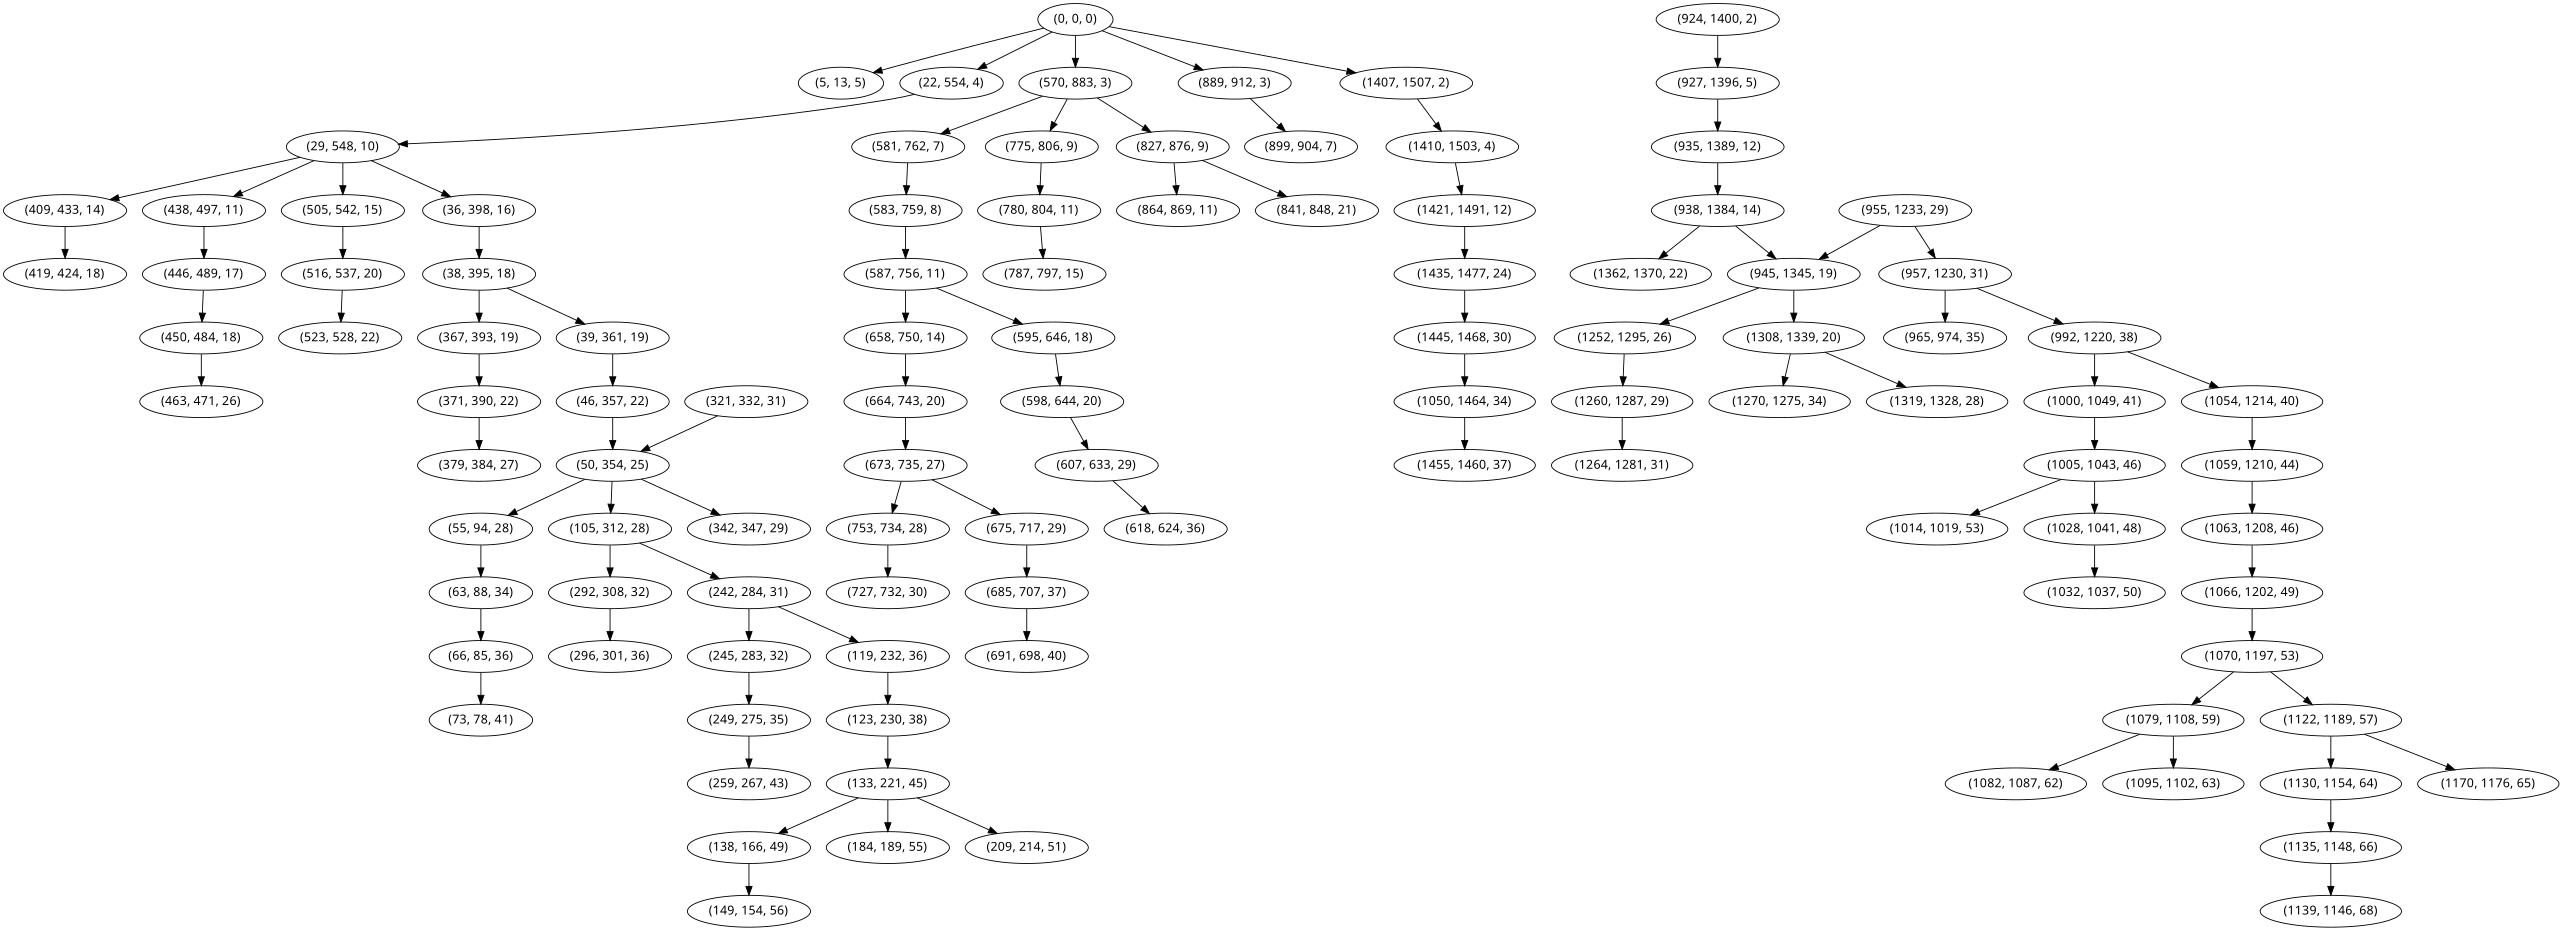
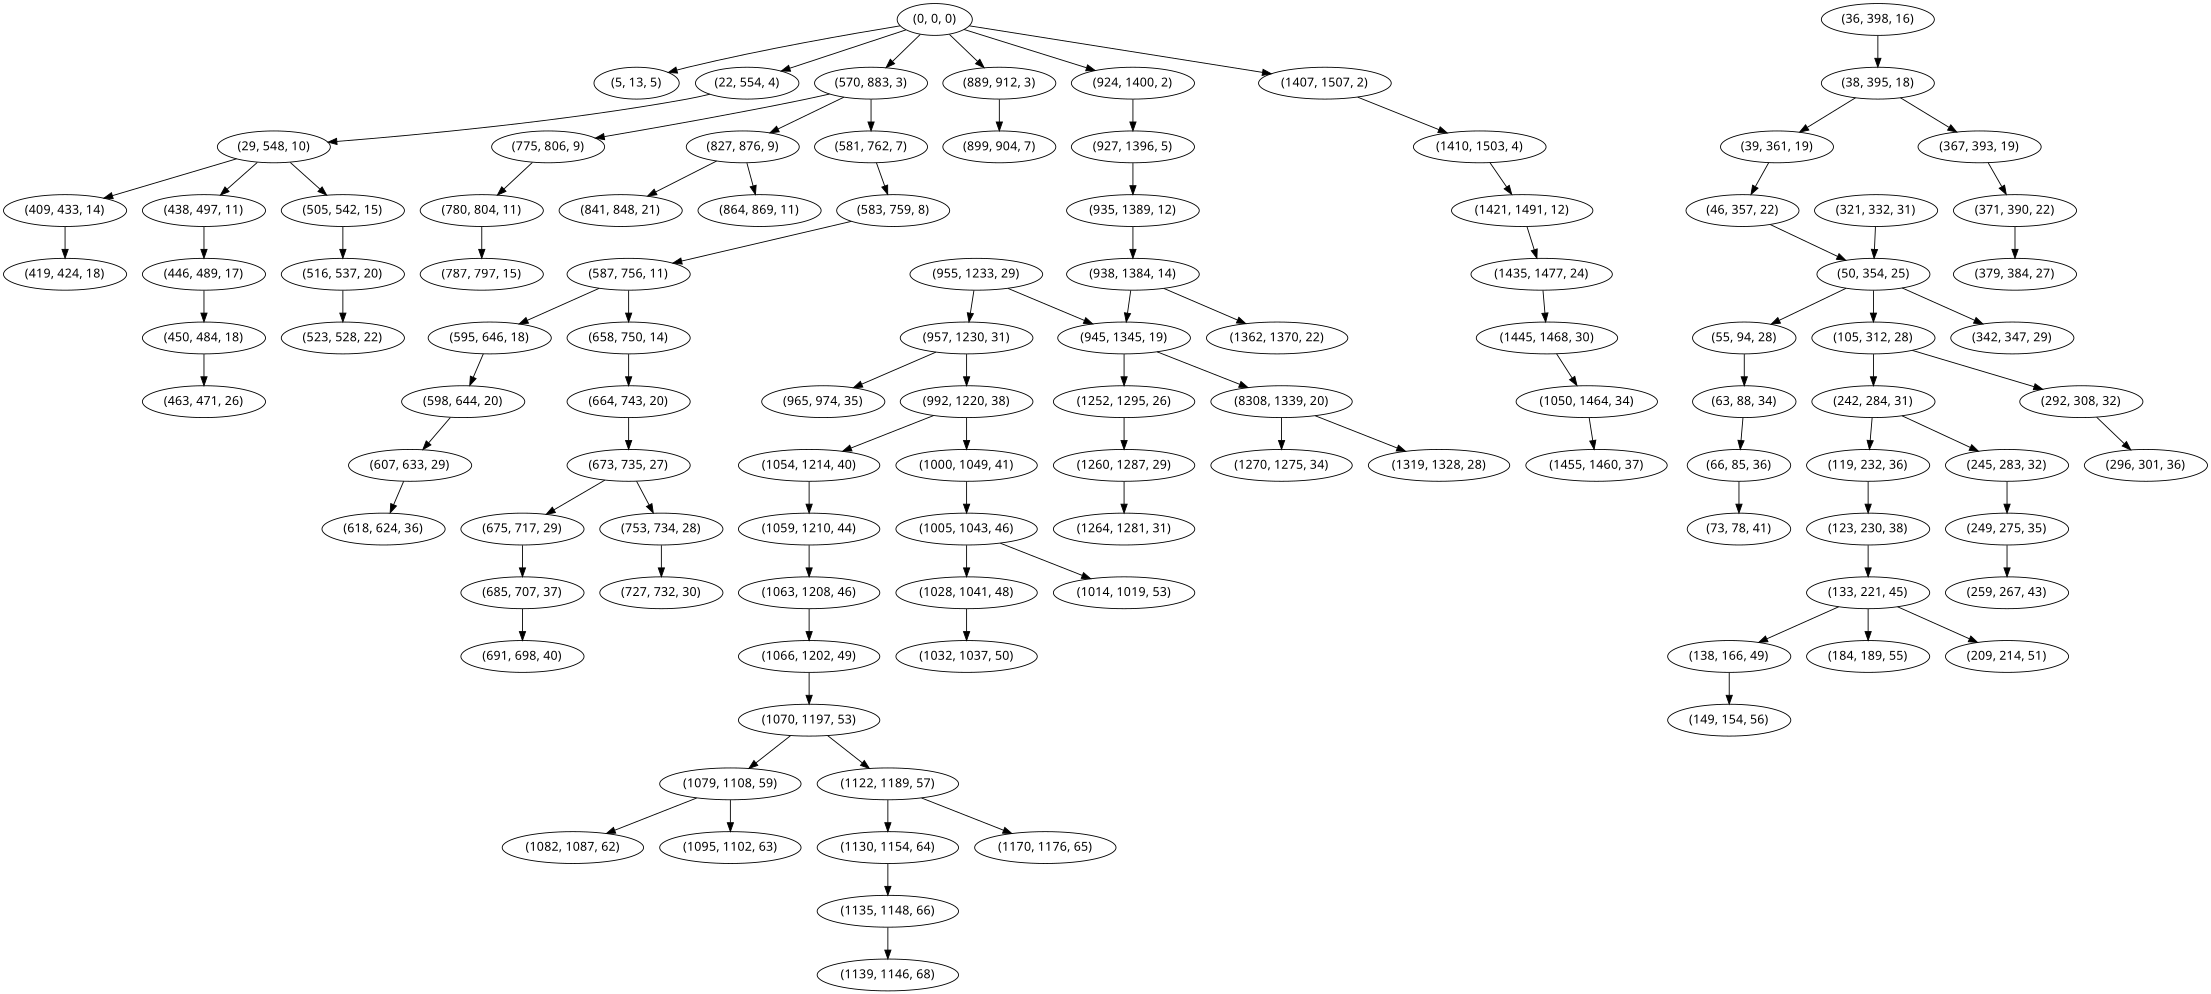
edge "(0, 0, 0)" -> "(924, 1400, 2)": added
edge "(29, 548, 10)" -> "(36, 398, 16)": removed
node "(1308, 1339, 20)": label "(1308, 1339, 20)" -> "(8308, 1339, 20)"
